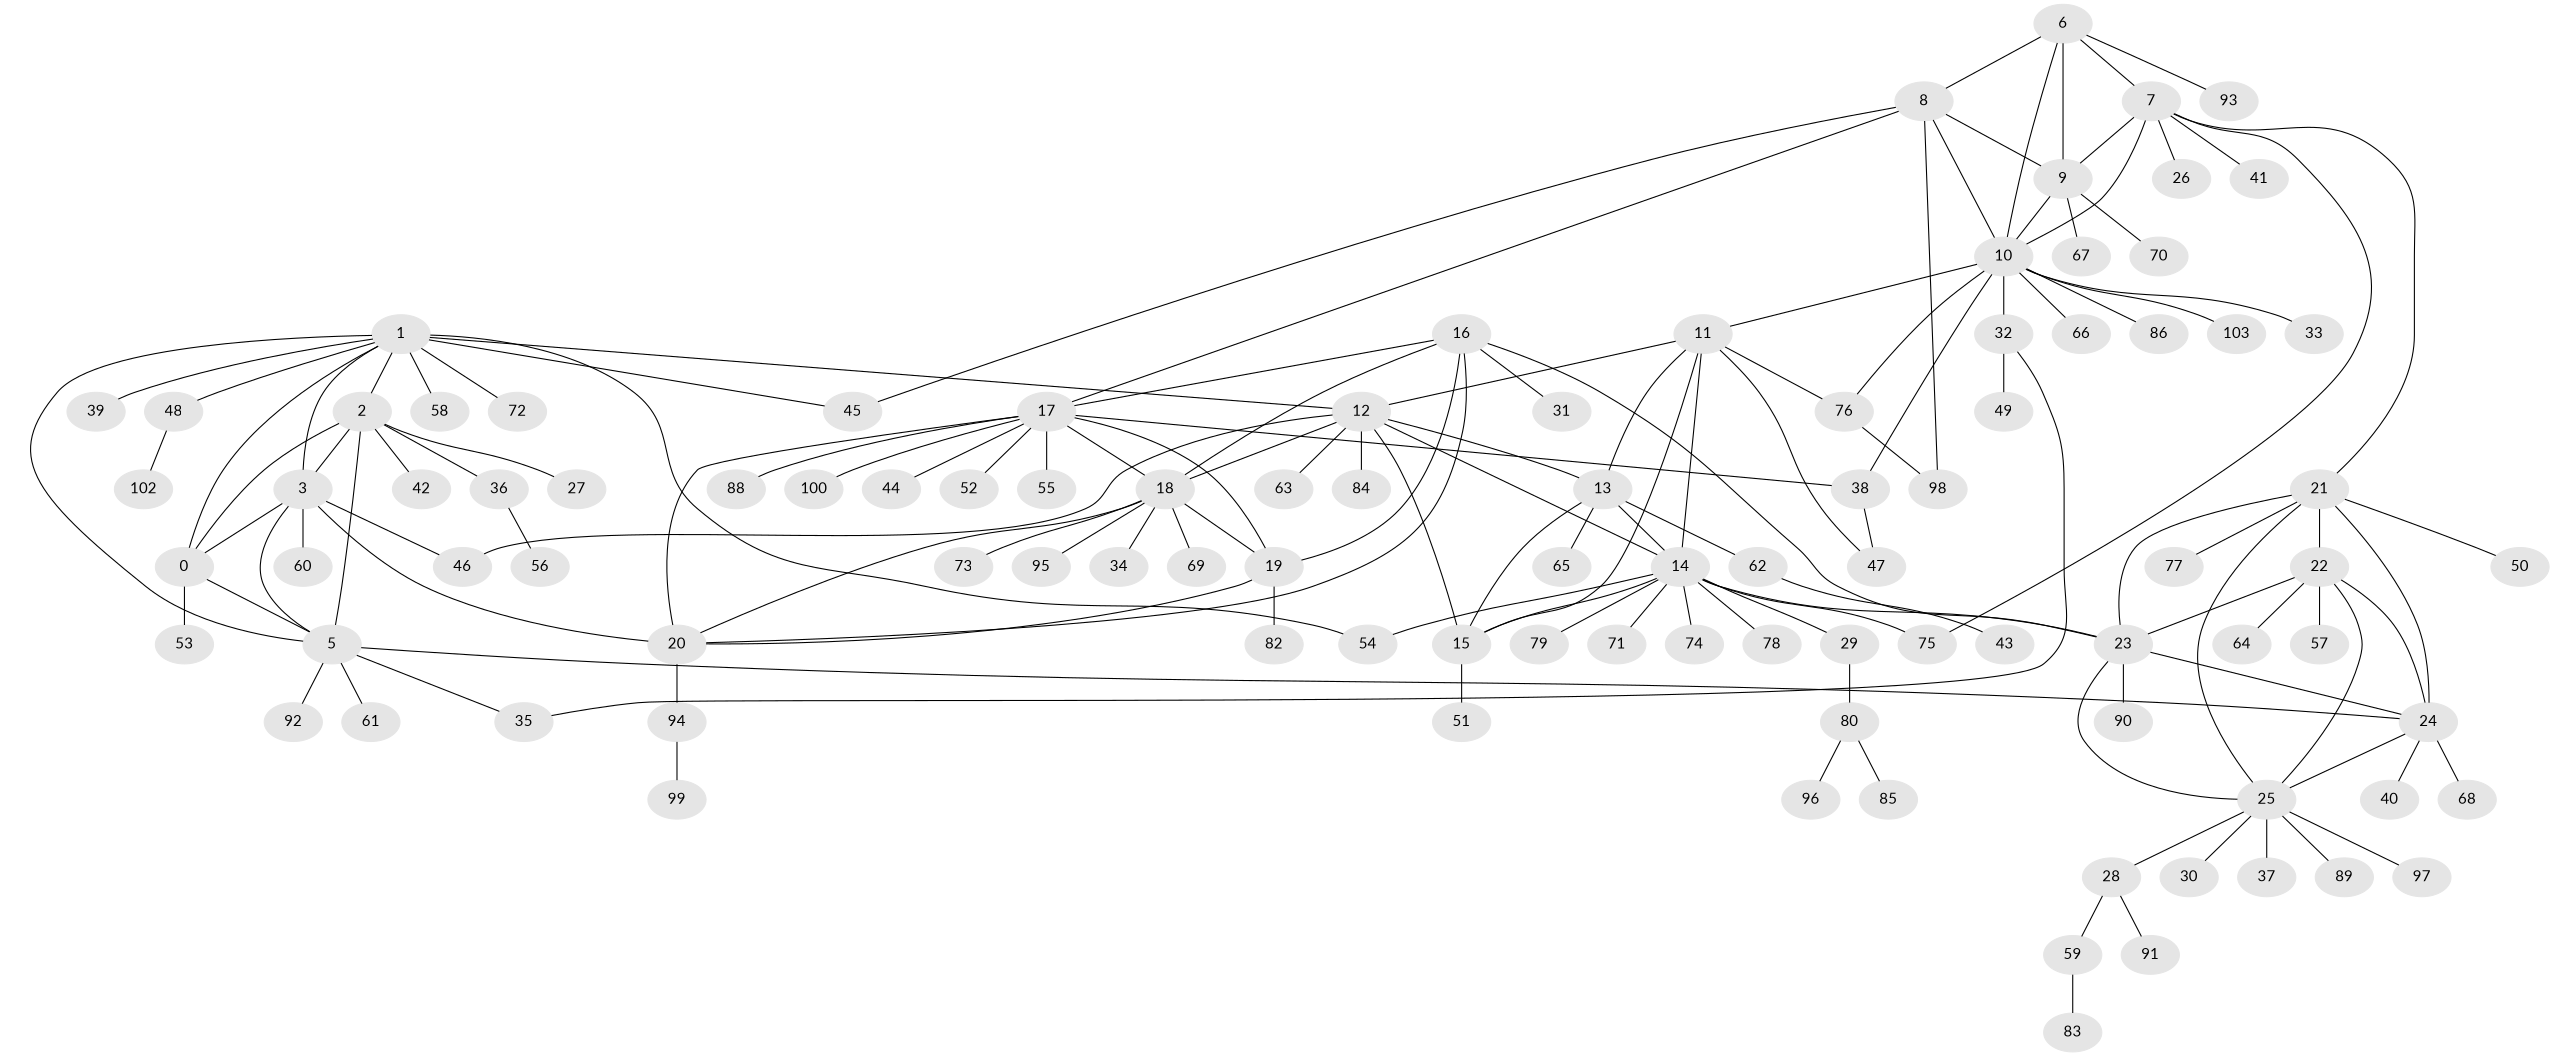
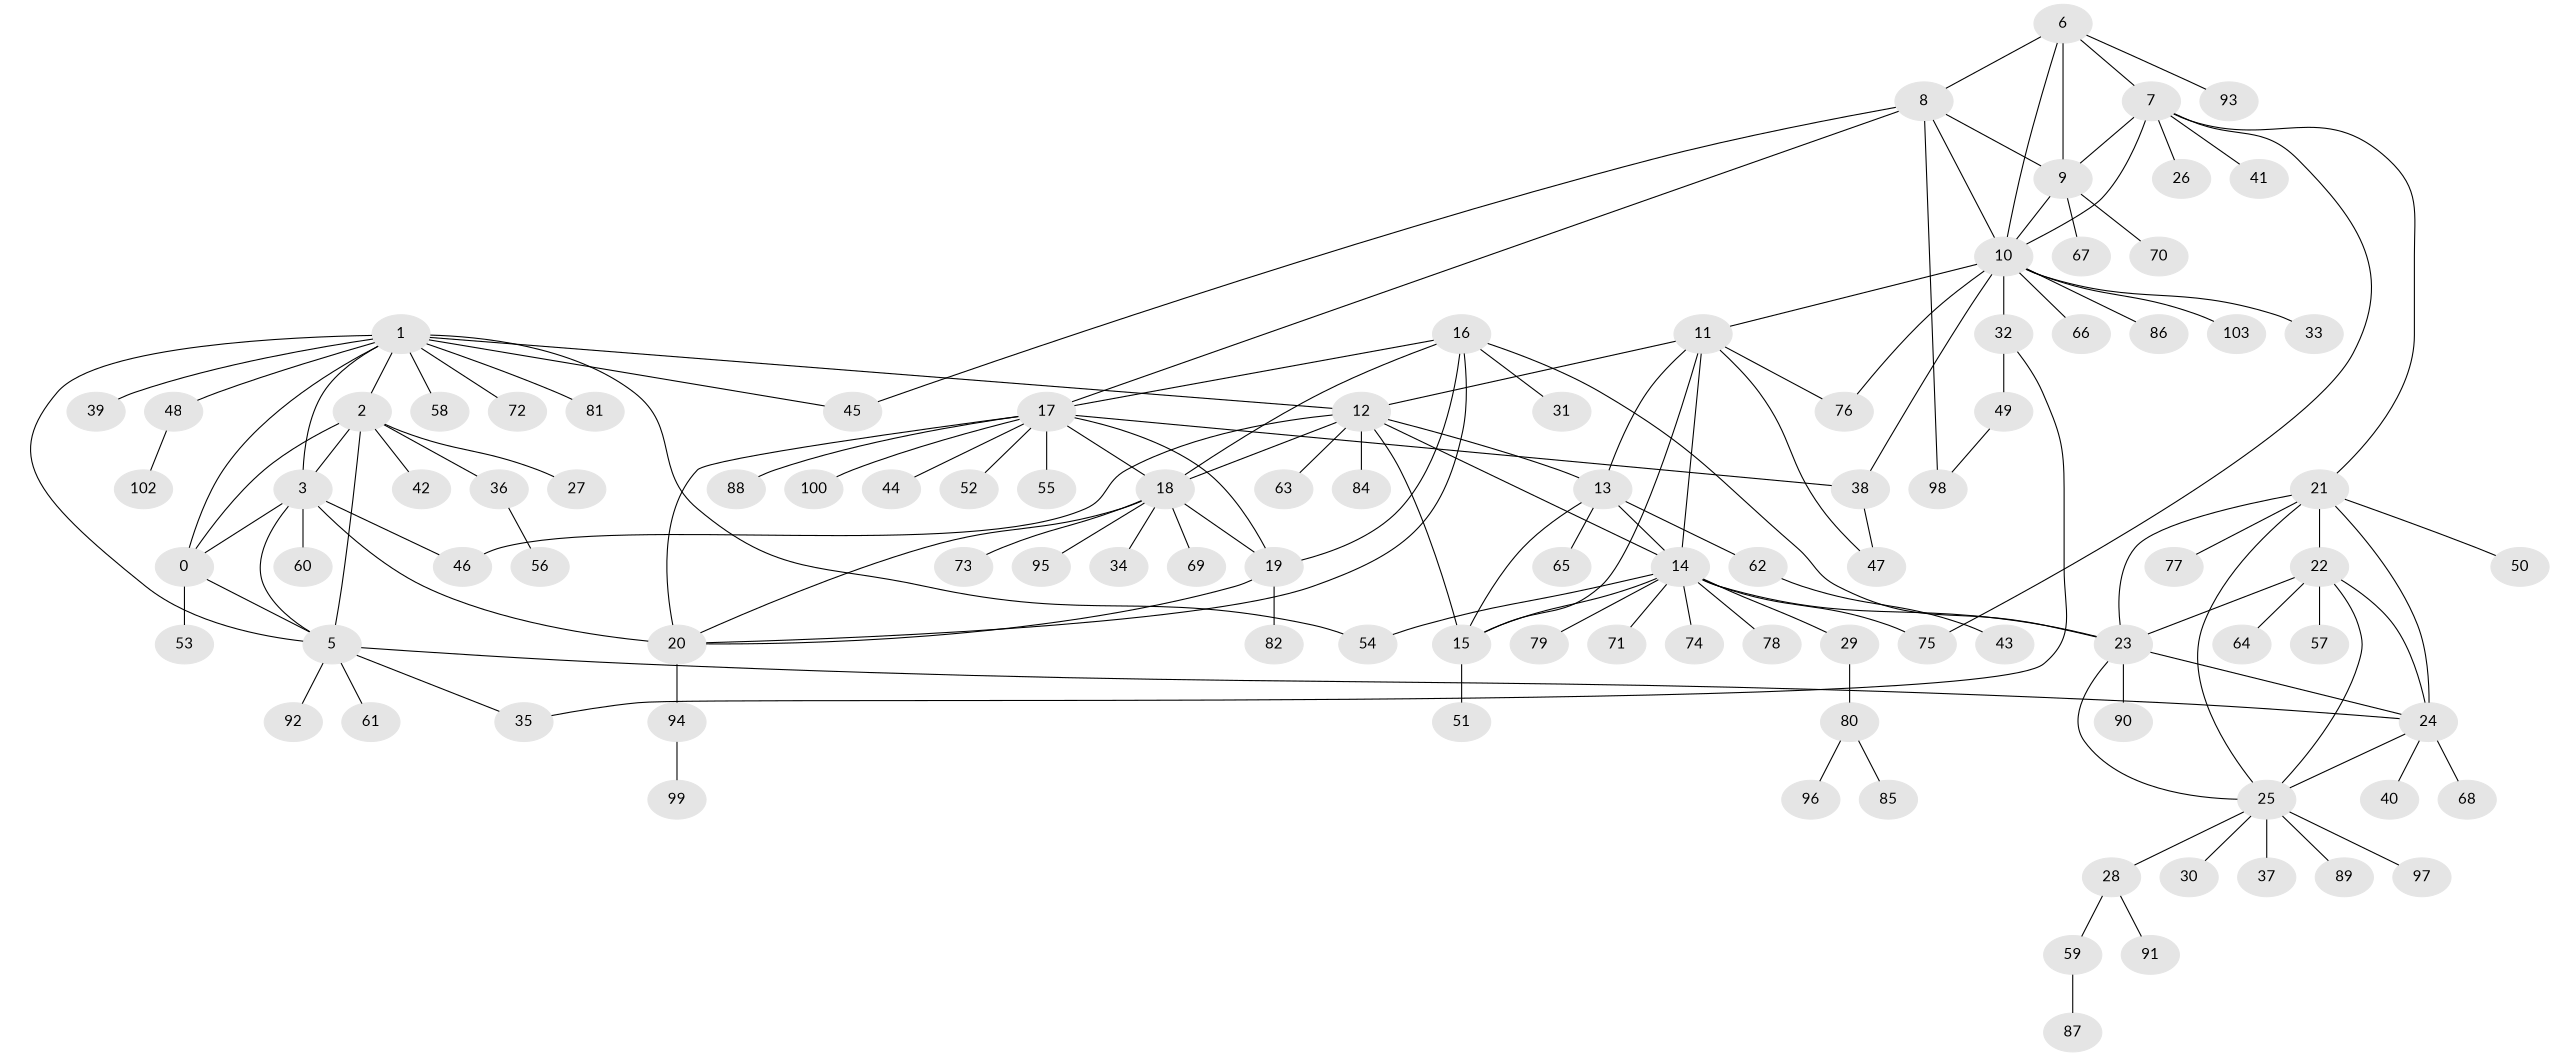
node "81": added
edge "76" -- "98": now "49" -- "98"
node "83": label "83" -> "87"
